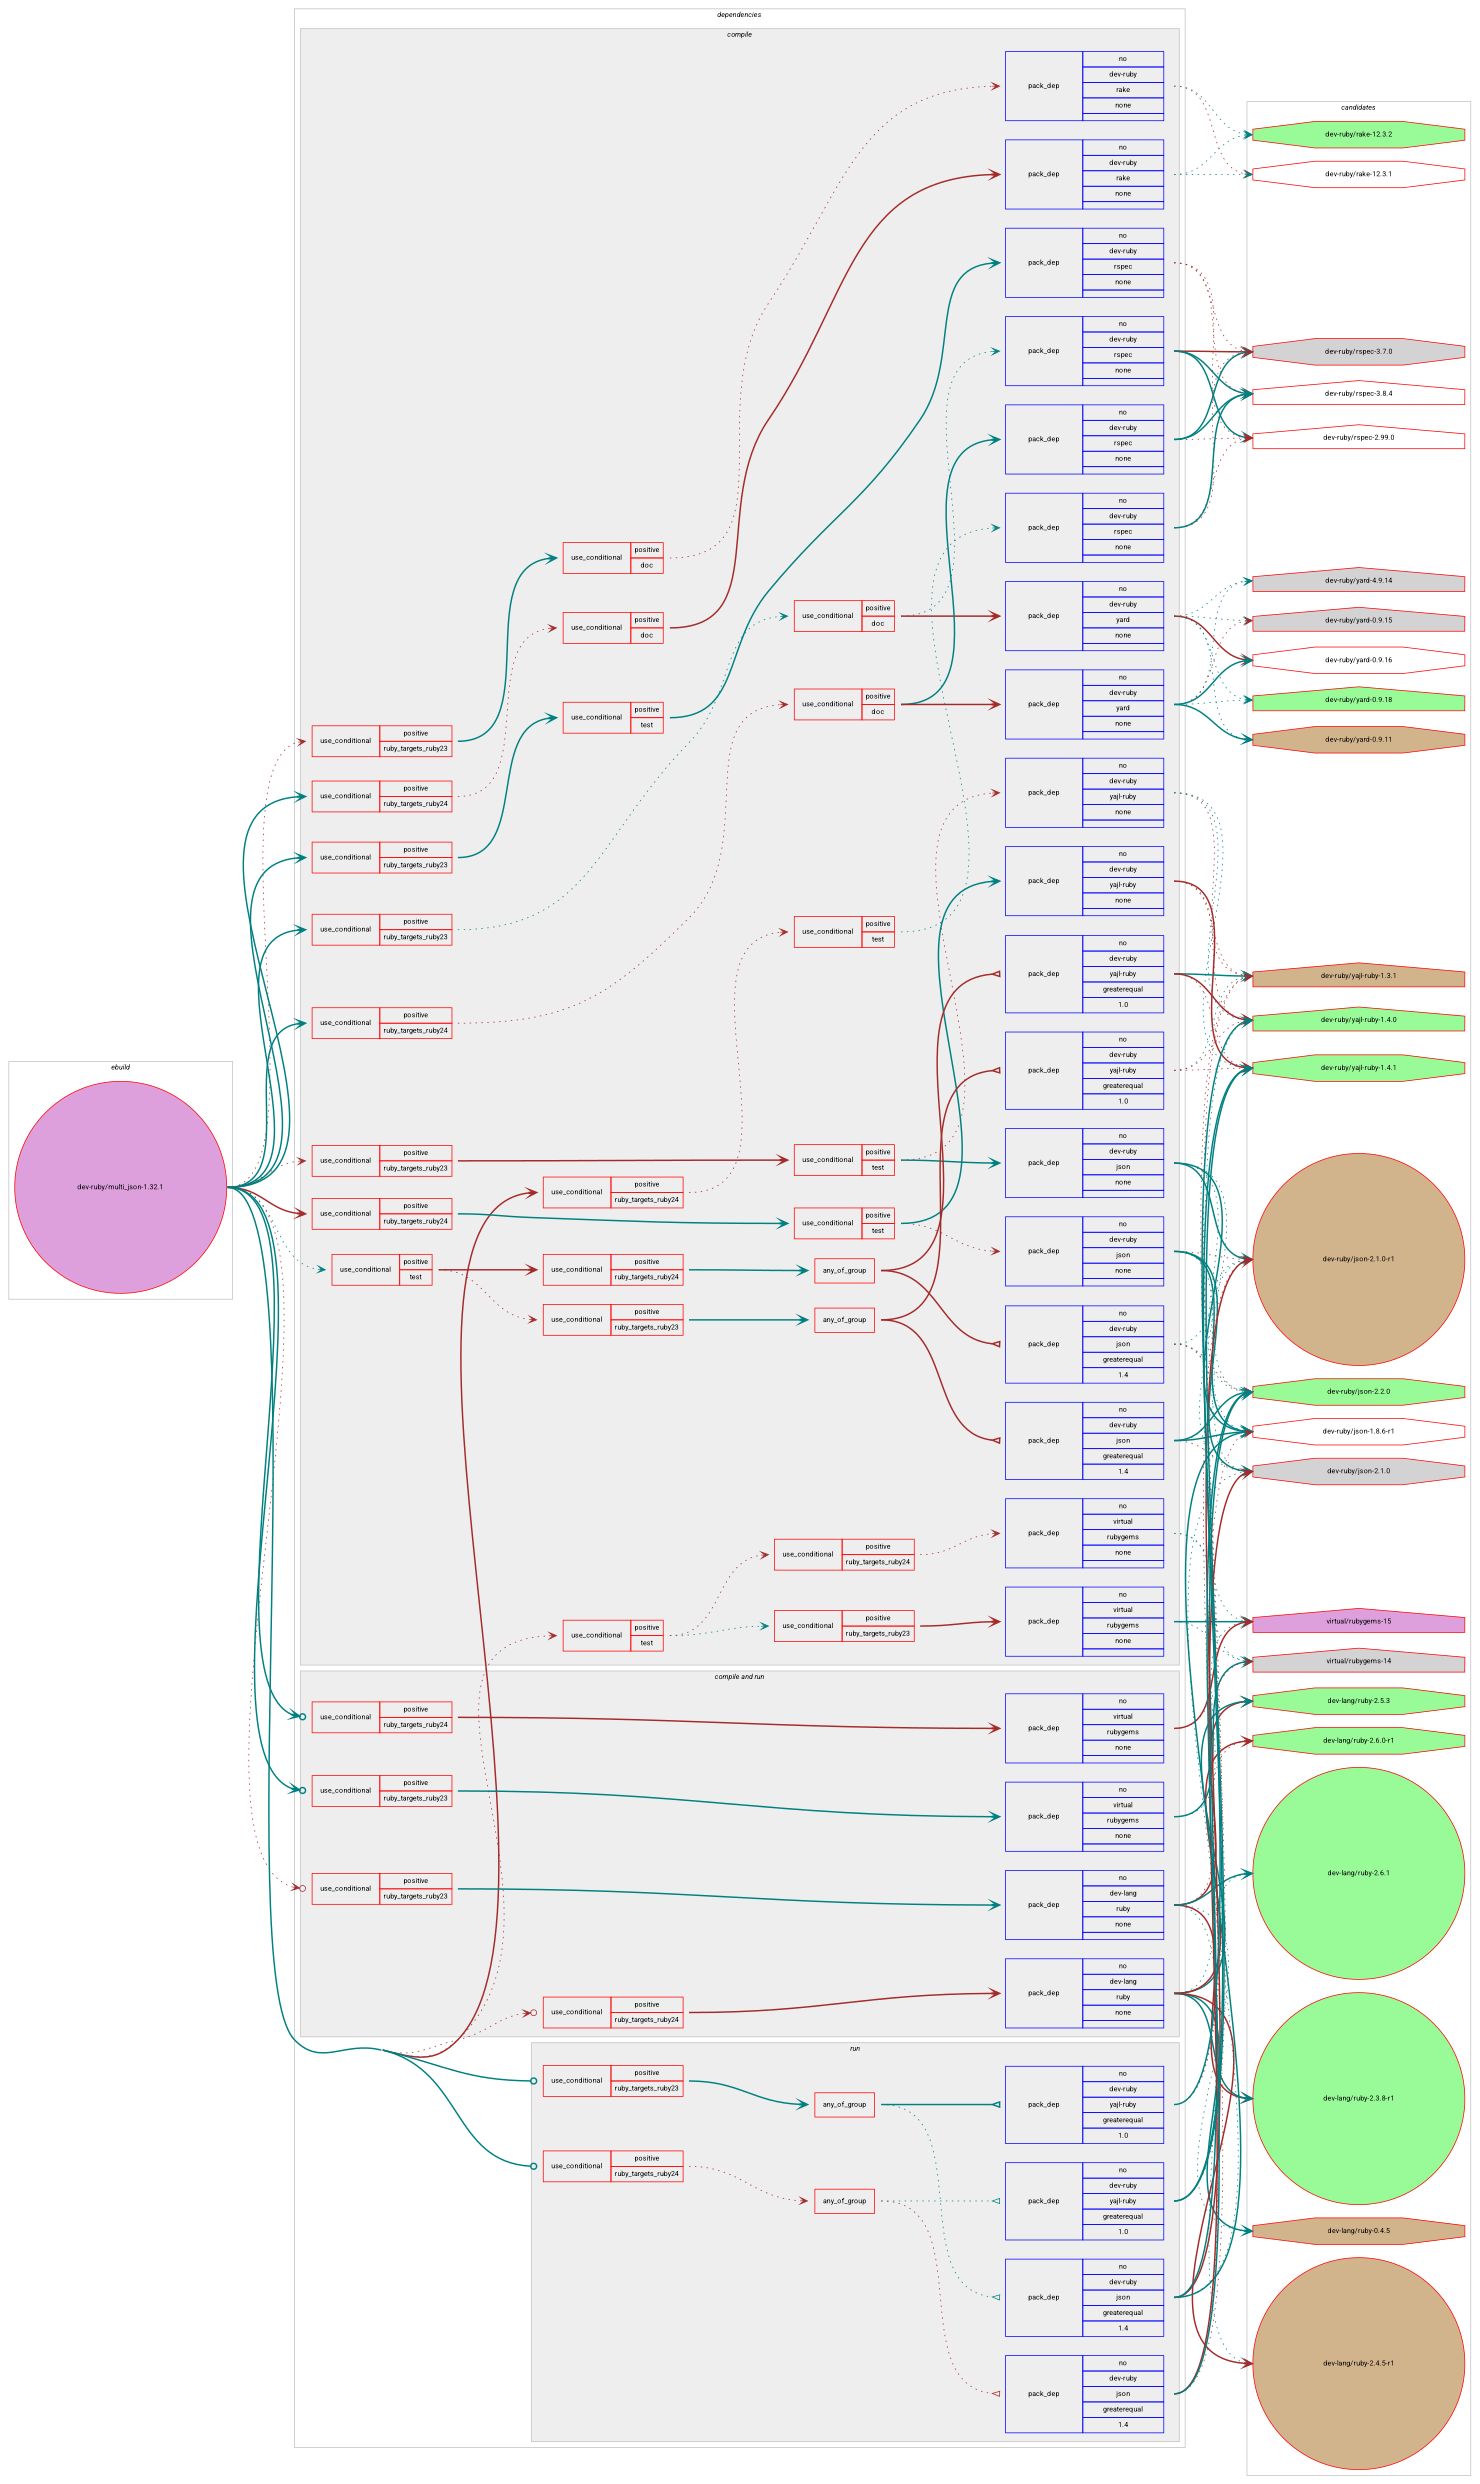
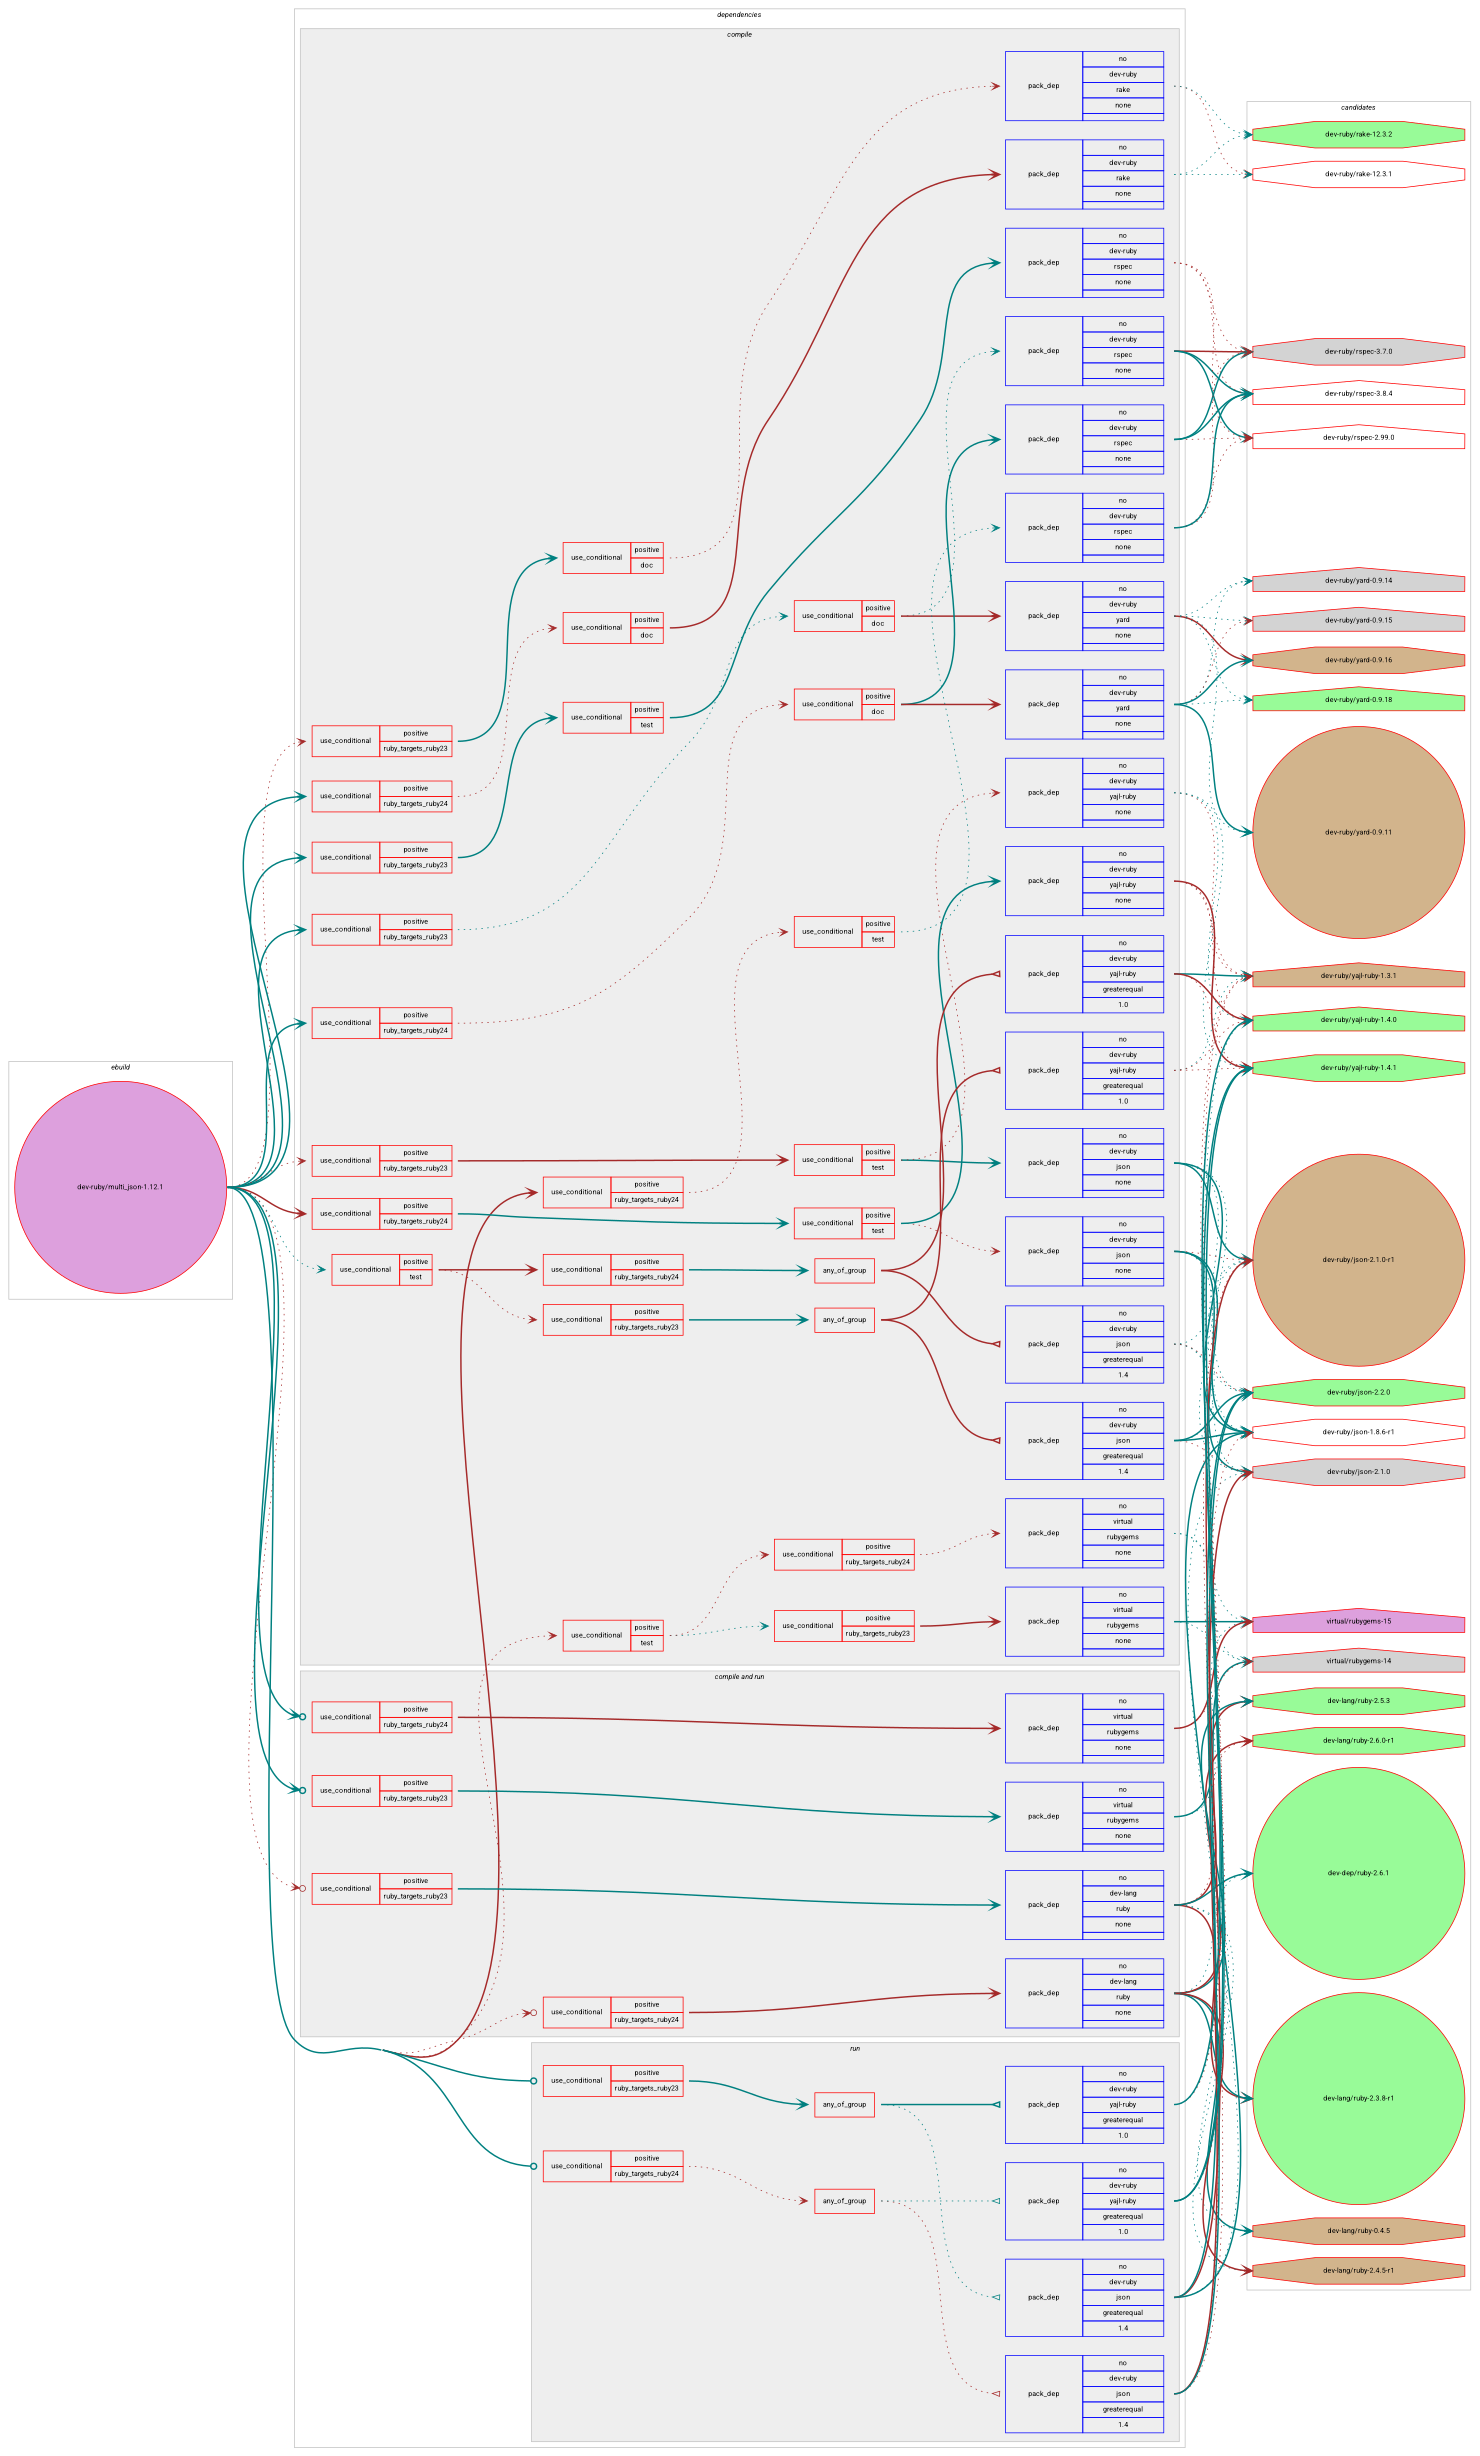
node "dev-ruby/yard-4.9.14": label "dev-ruby/yard-4.9.14" -> "dev-ruby/yard-0.9.14"
node "dev-ruby/yard-0.9.16": fillcolor white -> tan
node "dev-ruby/yard-0.9.11": shape octagon -> circle
node "dev-ruby/multi_json-1.32.1": label "dev-ruby/multi_json-1.32.1" -> "dev-ruby/multi_json-1.12.1"
node "dev-lang/ruby-2.6.1": label "dev-lang/ruby-2.6.1" -> "dev-dep/ruby-2.6.1"
node "dev-lang/ruby-2.4.5-r1": shape circle -> octagon
